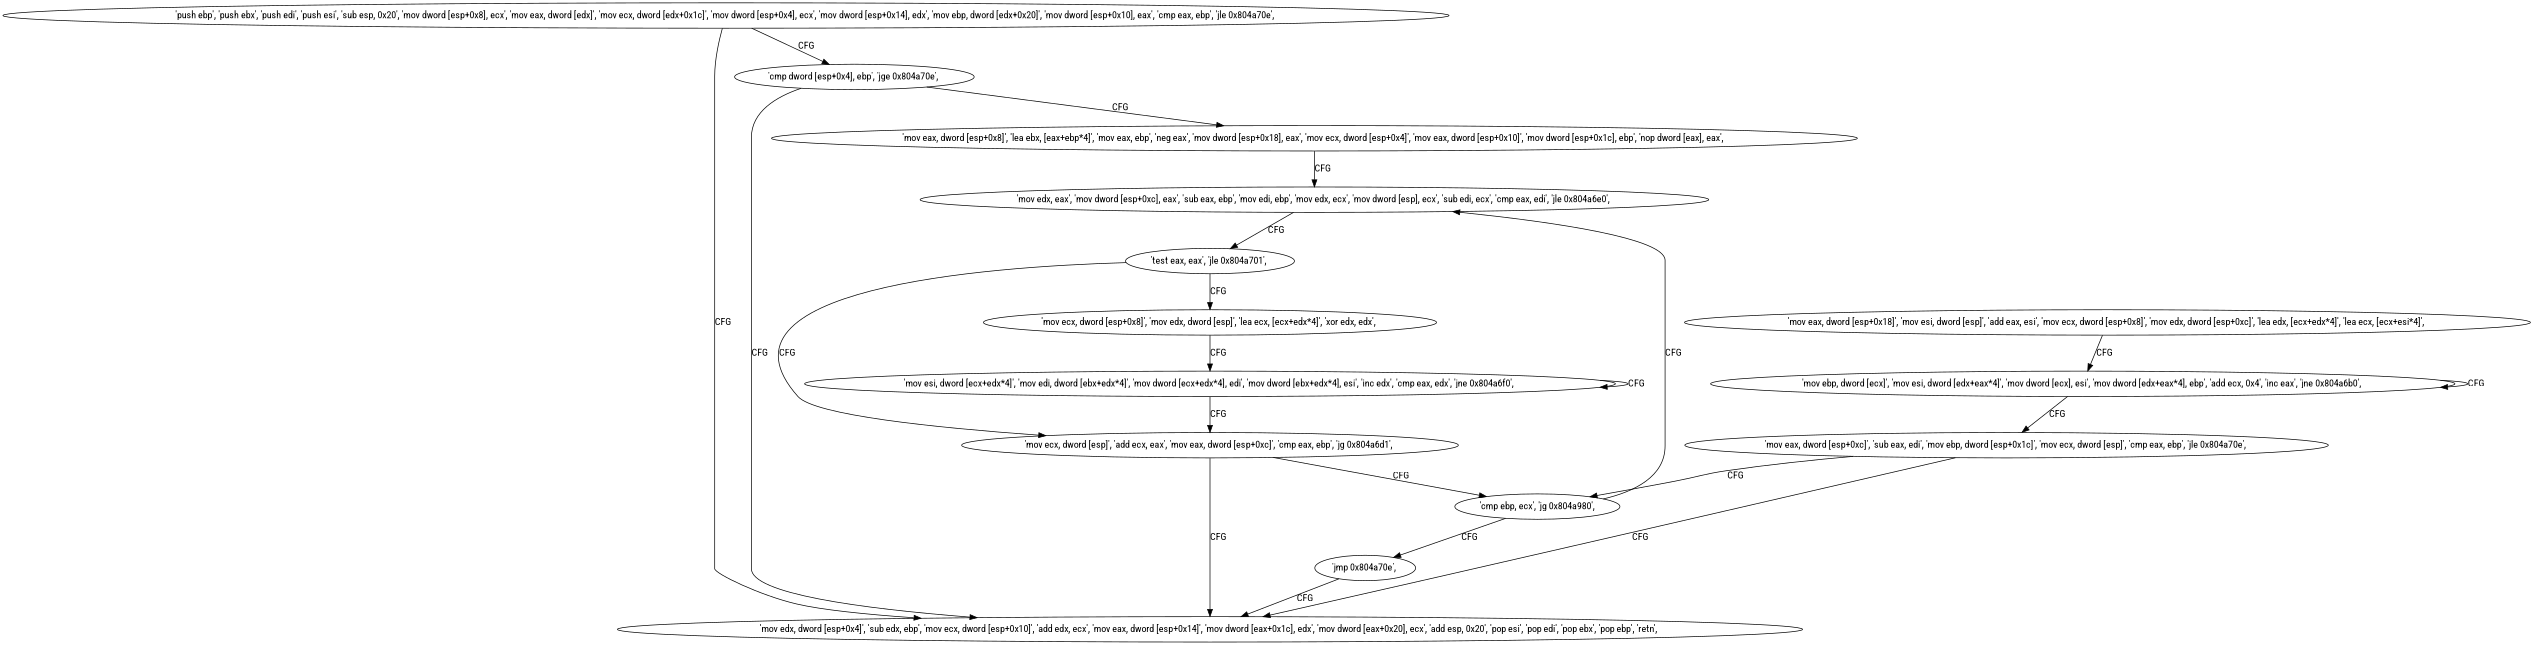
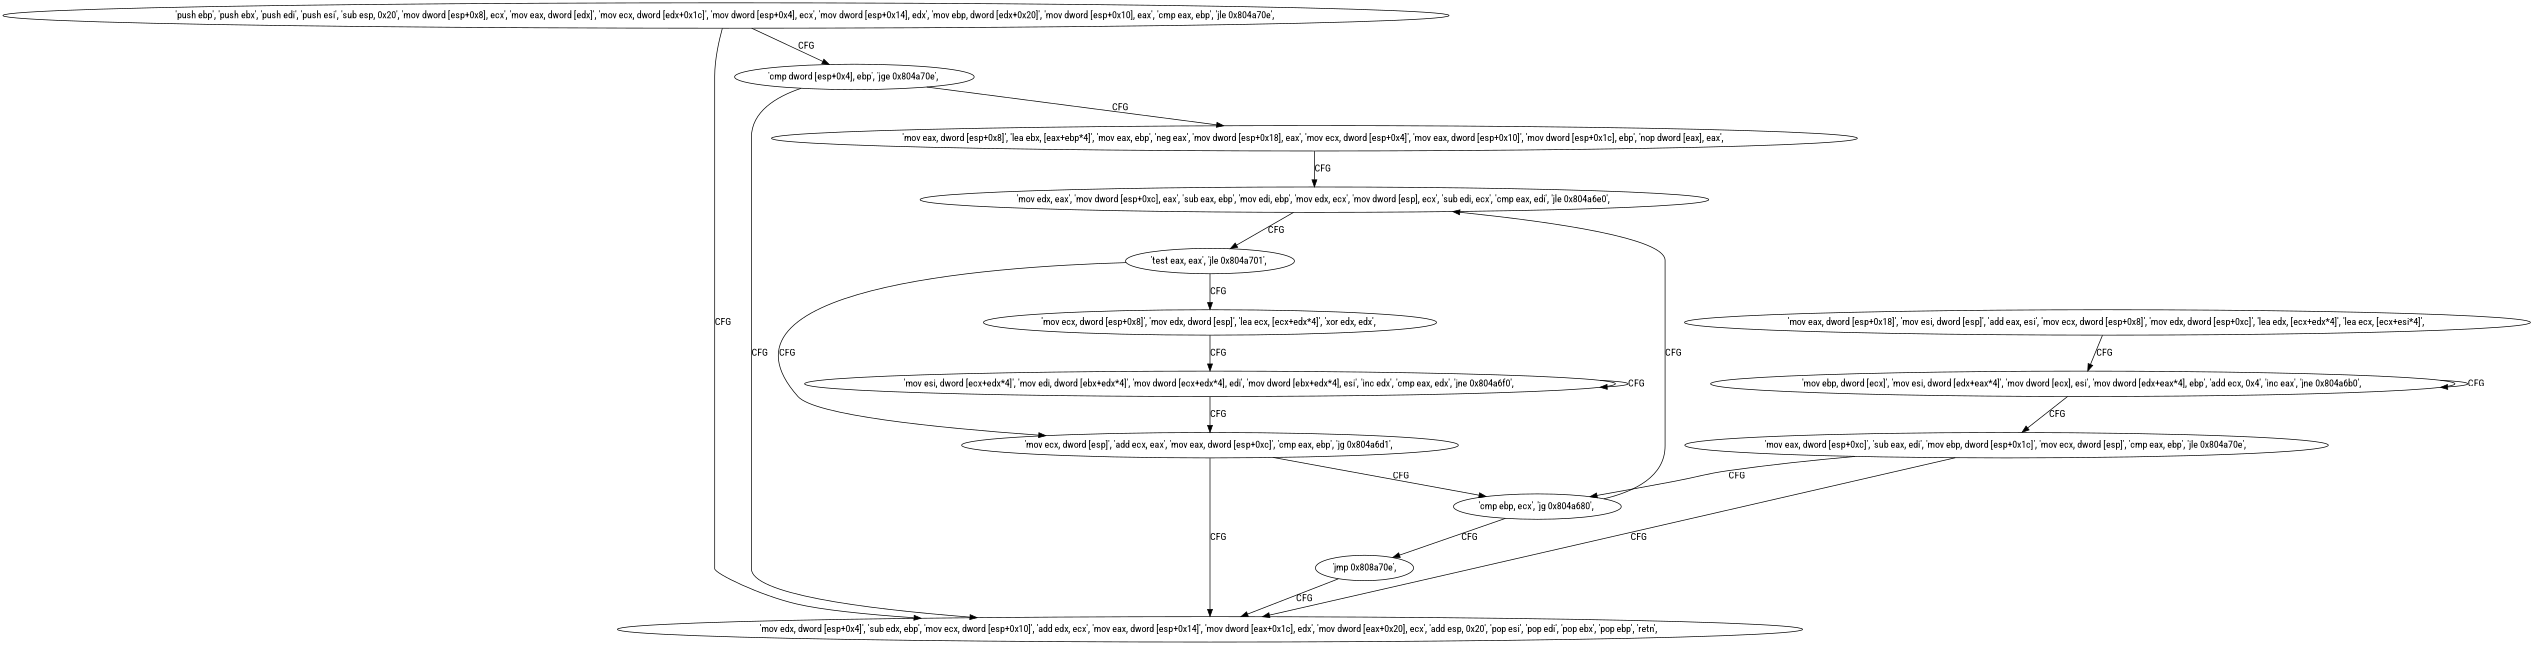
node "'cmp ebp, ecx', 'jg 0x804a980',": label "'cmp ebp, ecx', 'jg 0x804a980'," -> "'cmp ebp, ecx', 'jg 0x804a680',"
node "'jmp 0x804a70e',": label "'jmp 0x804a70e'," -> "'jmp 0x808a70e',"
